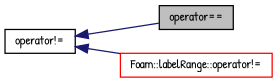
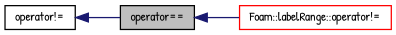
edge "Foam::labelRange::operator!=" -> "operator!=": now "Foam::labelRange::operator!=" -> "operator=="
